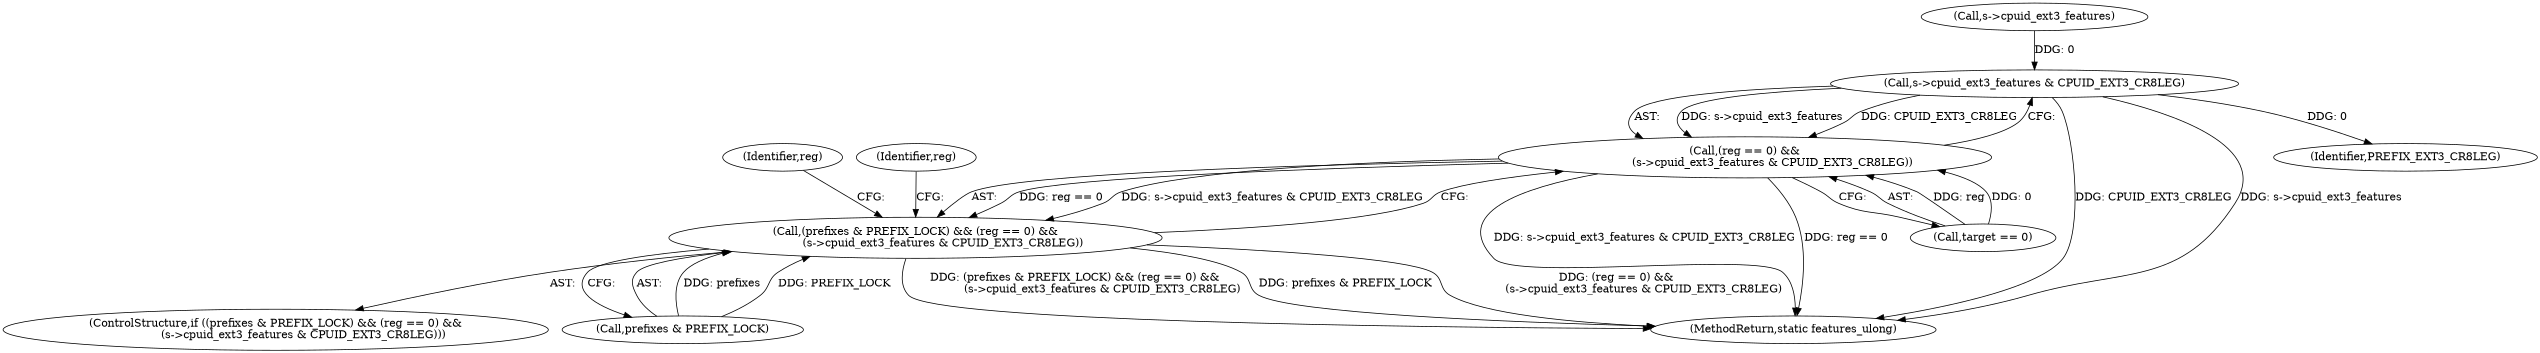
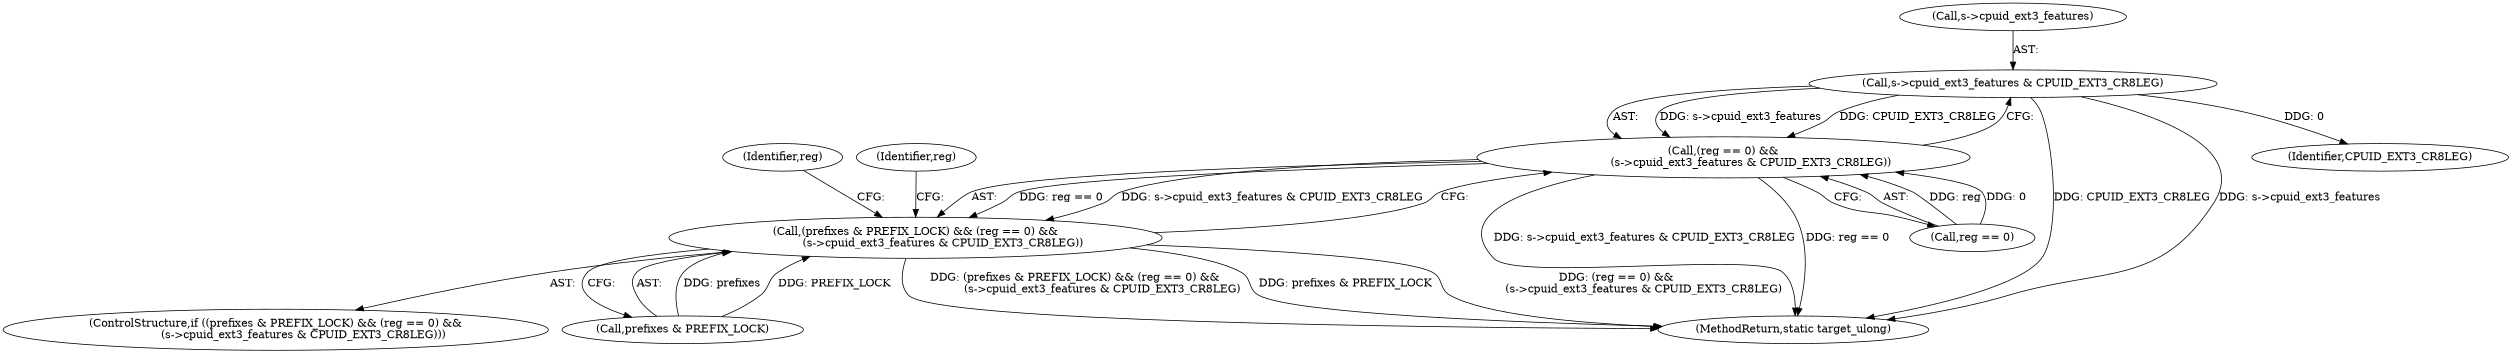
edge "(Call,s->cpuid_ext3_features)" -> "(Call,s->cpuid_ext3_features & CPUID_EXT3_CR8LEG)": label "DDG: 0" -> "AST: "
node "(Identifier,PREFIX_EXT3_CR8LEG)": label "(Identifier,PREFIX_EXT3_CR8LEG)" -> "(Identifier,CPUID_EXT3_CR8LEG)"
node "(Call,target == 0)": label "(Call,target == 0)" -> "(Call,reg == 0)"
node "(MethodReturn,static features_ulong)": label "(MethodReturn,static features_ulong)" -> "(MethodReturn,static target_ulong)"
